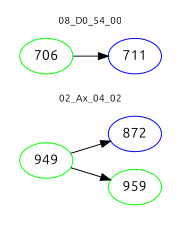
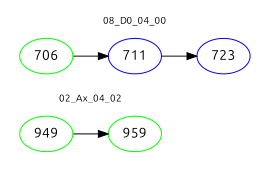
cluster "08_D0_54_00": label "08_D0_54_00" -> "08_D0_04_00"
node "723": added
node "872": removed
